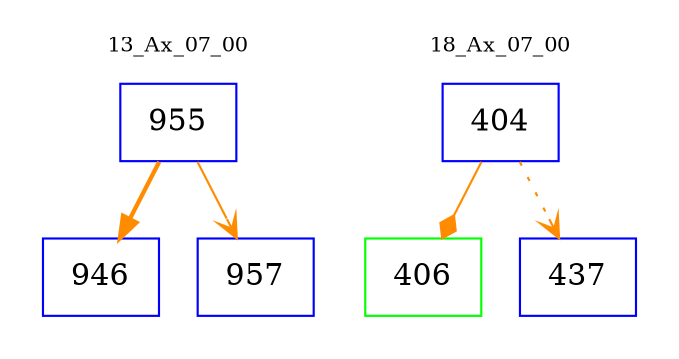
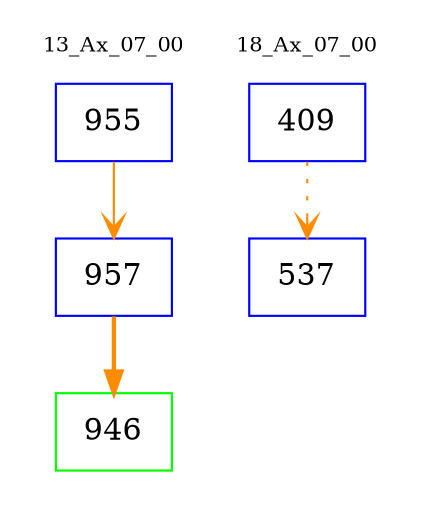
node "404": label "404" -> "409"
edge "955" -> "946": now "957" -> "946"
node "946": color blue -> green
node "406": removed
node "437": label "437" -> "537"
